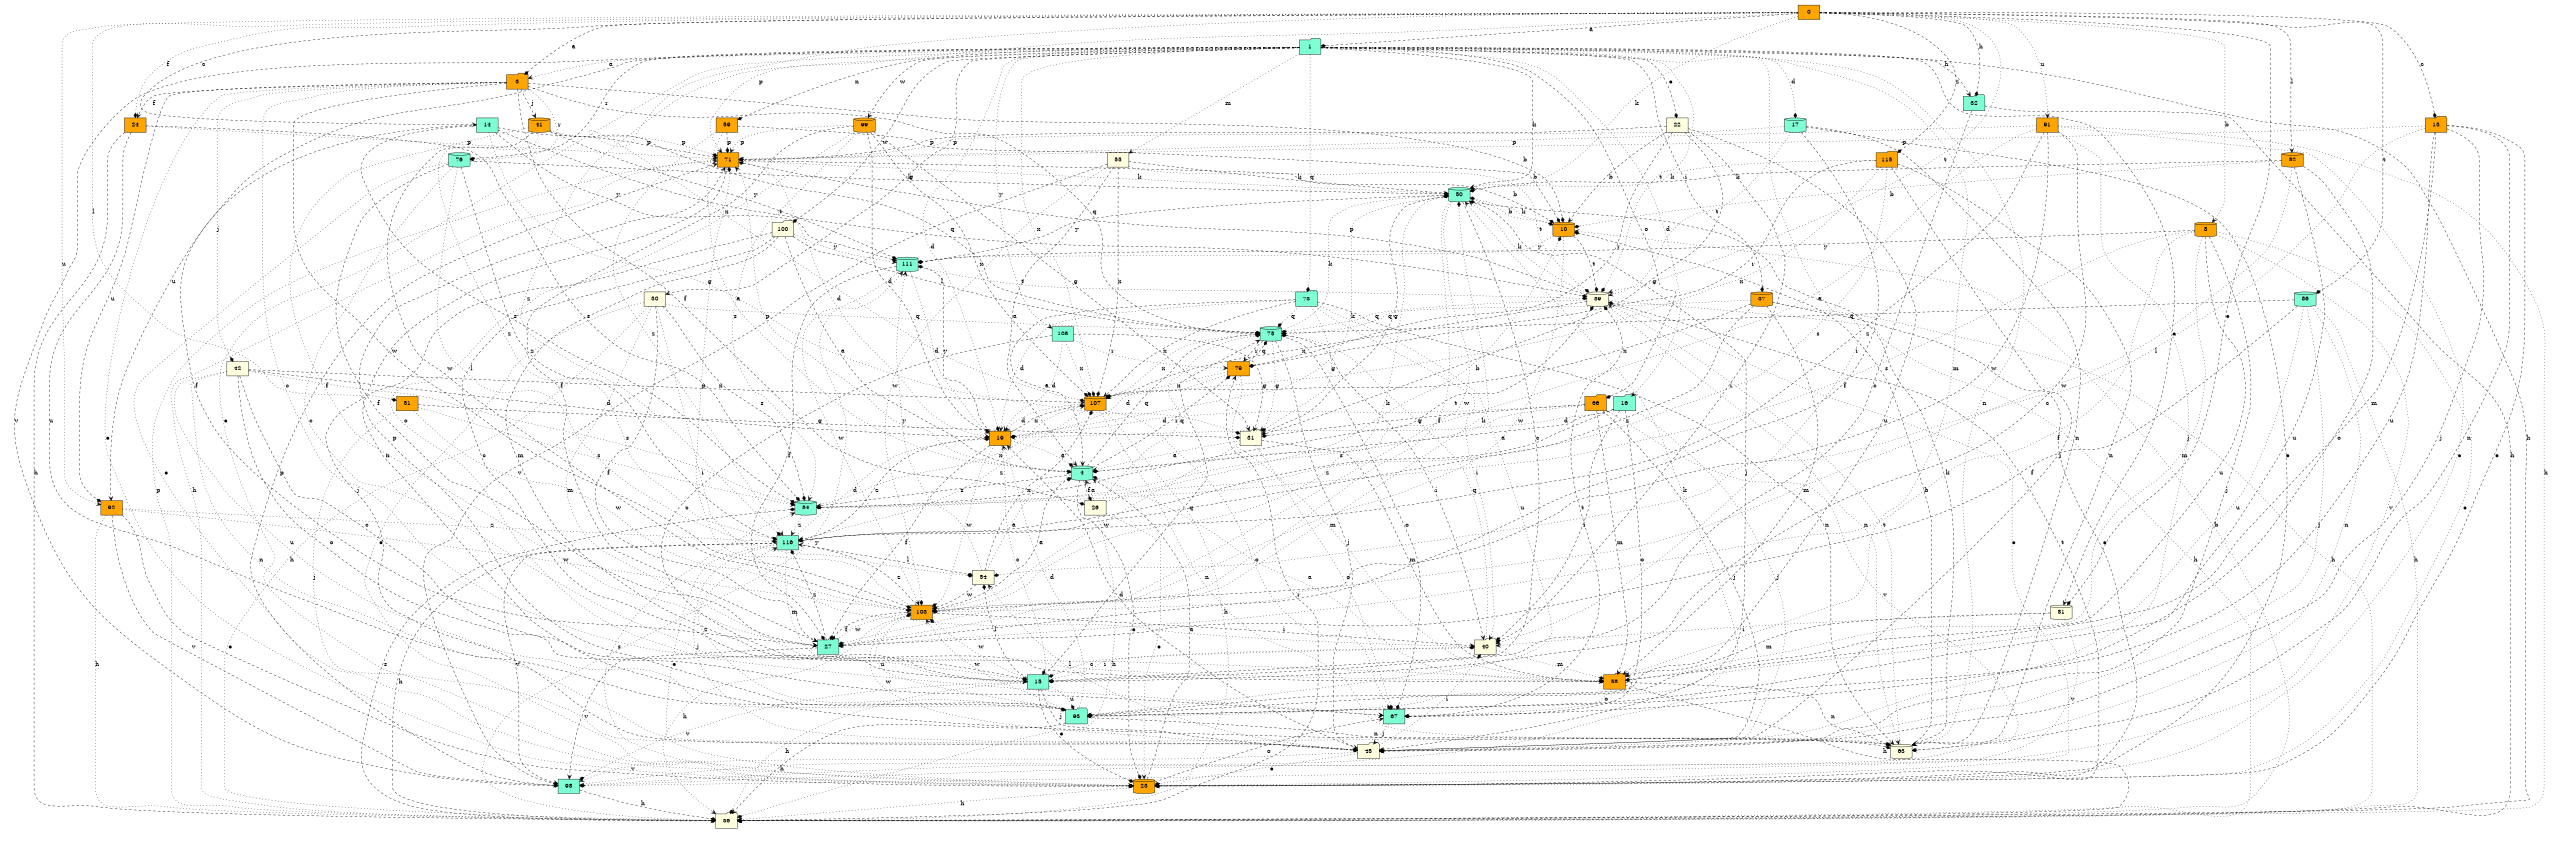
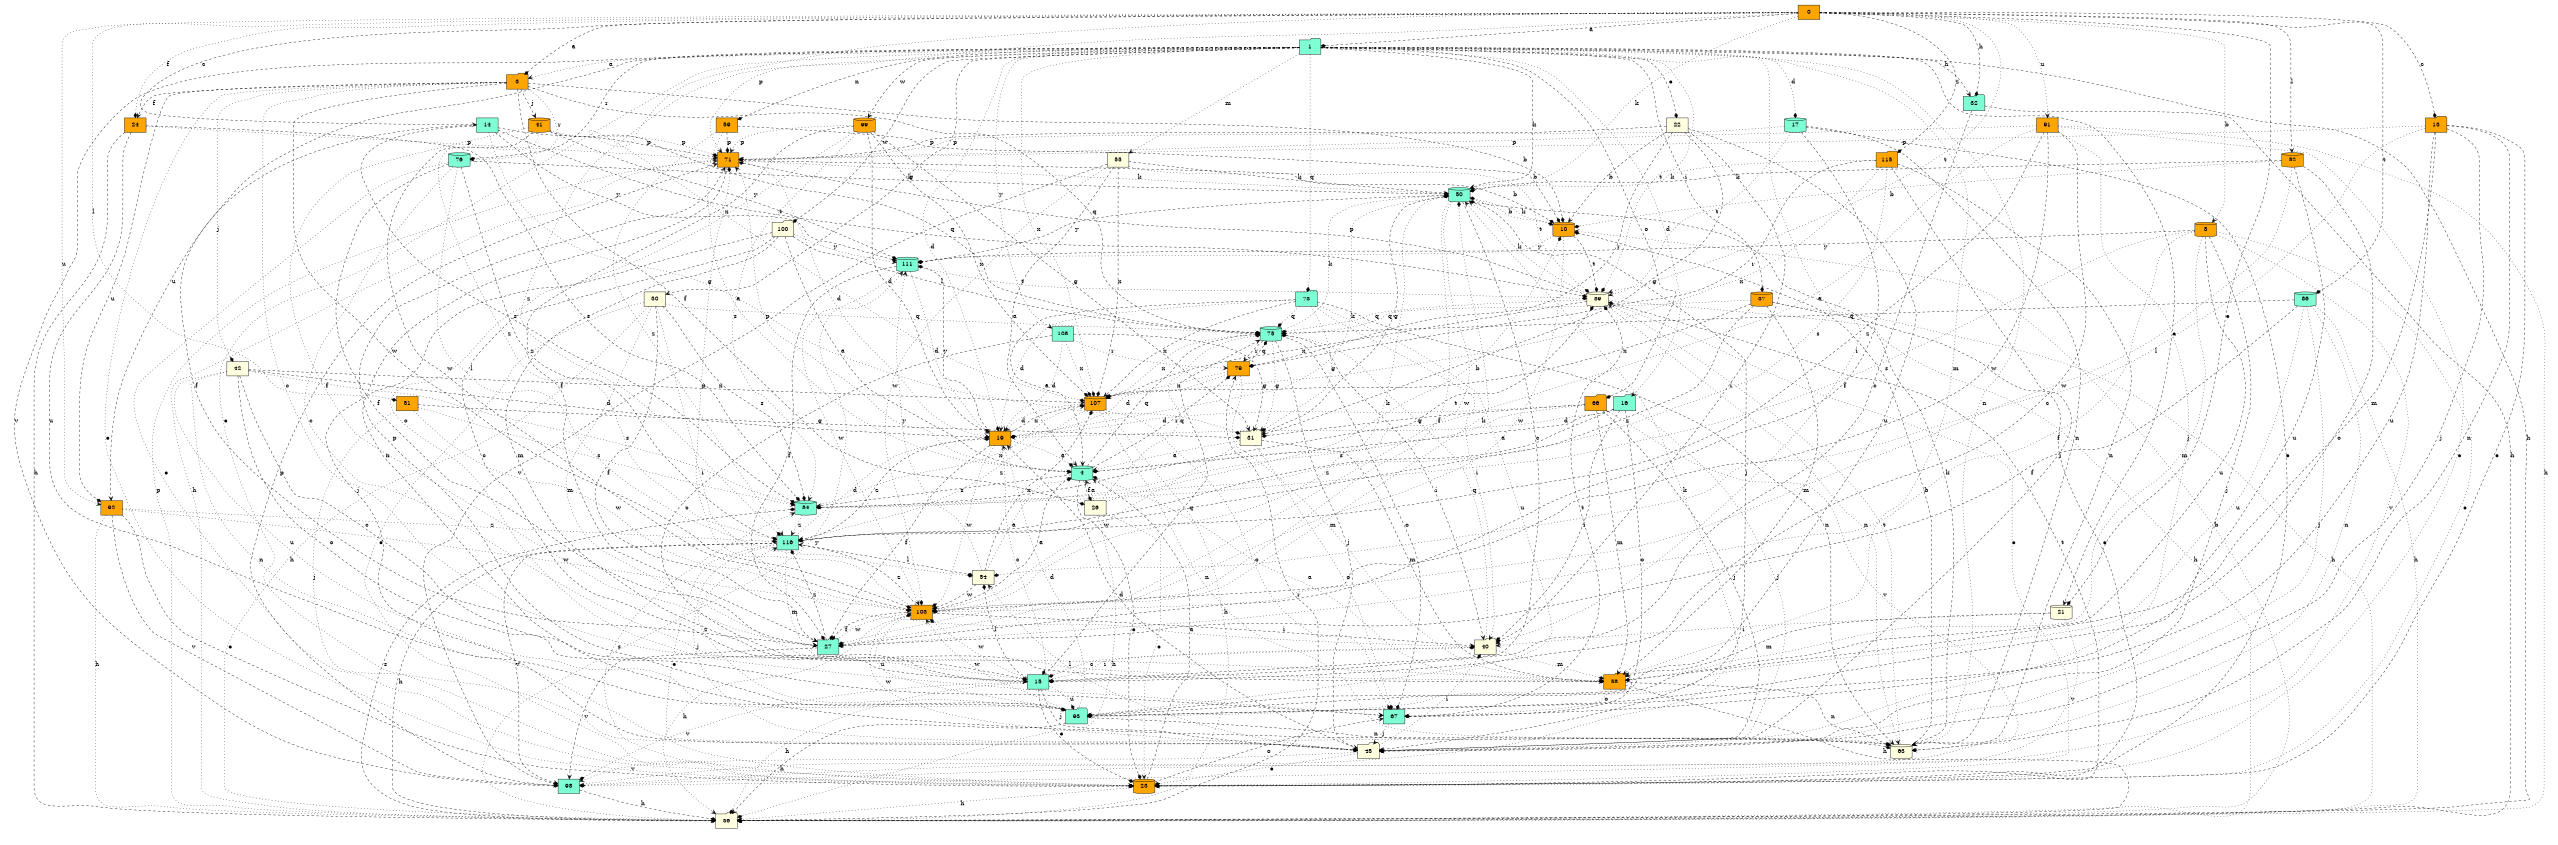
node "81": label "81" -> "21"
